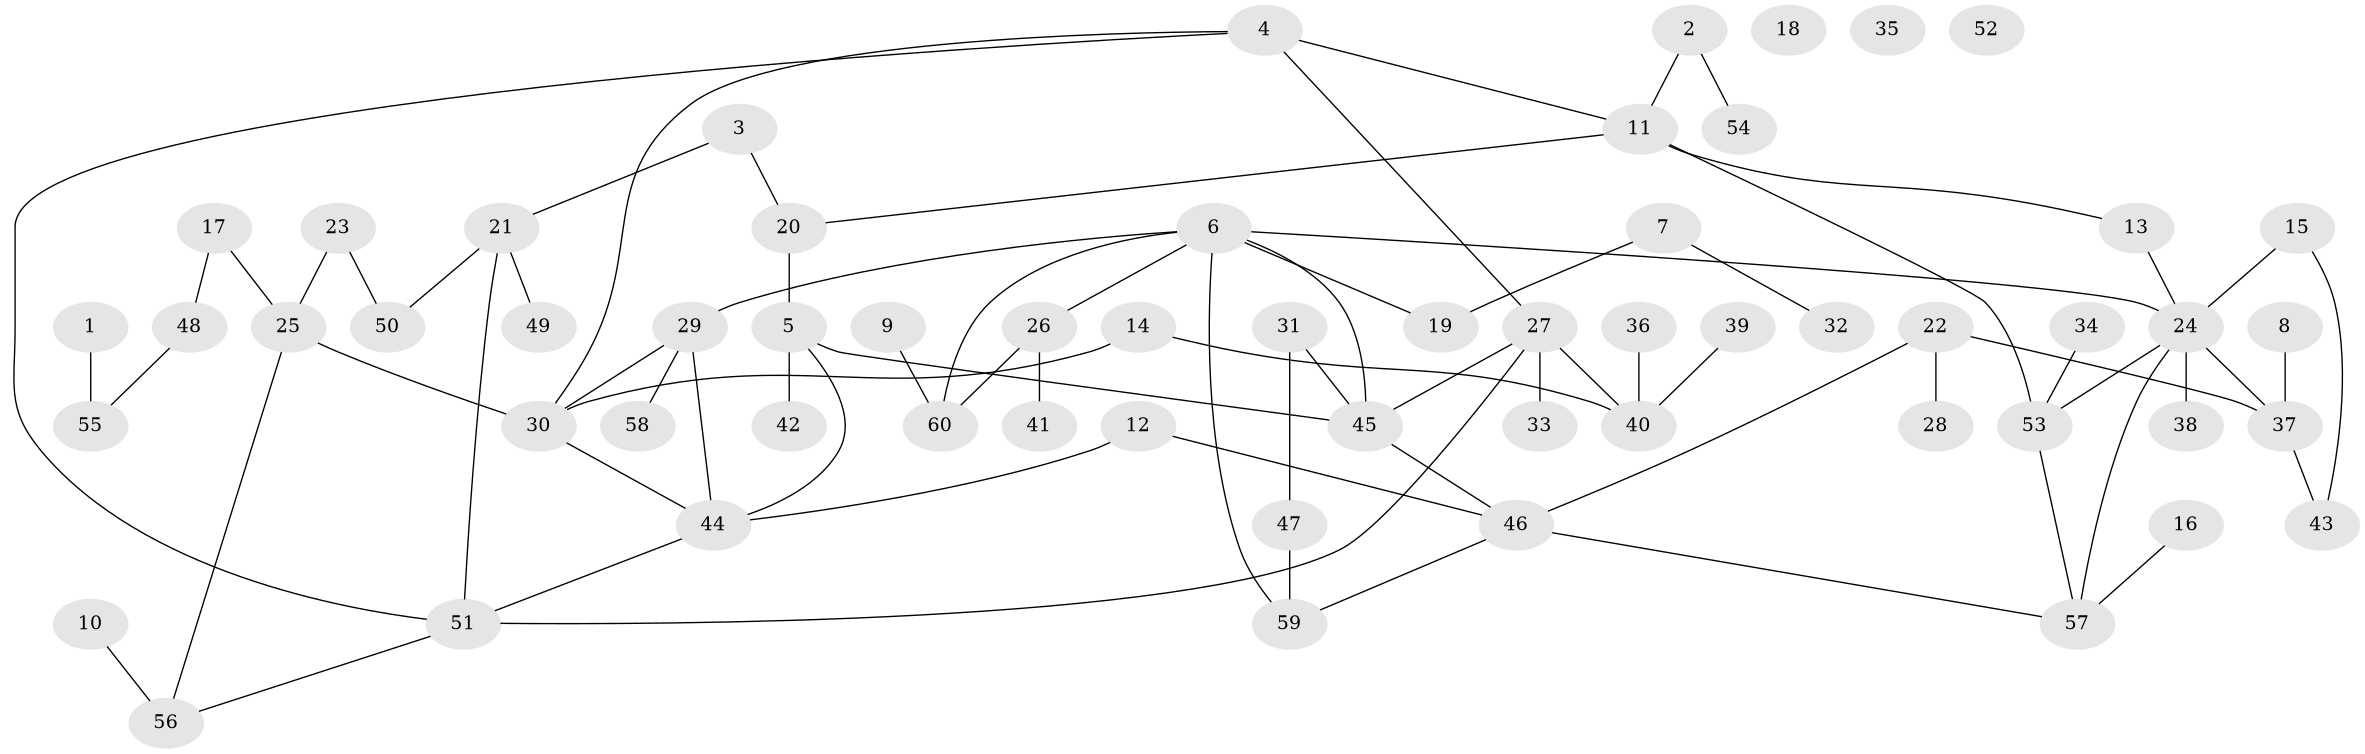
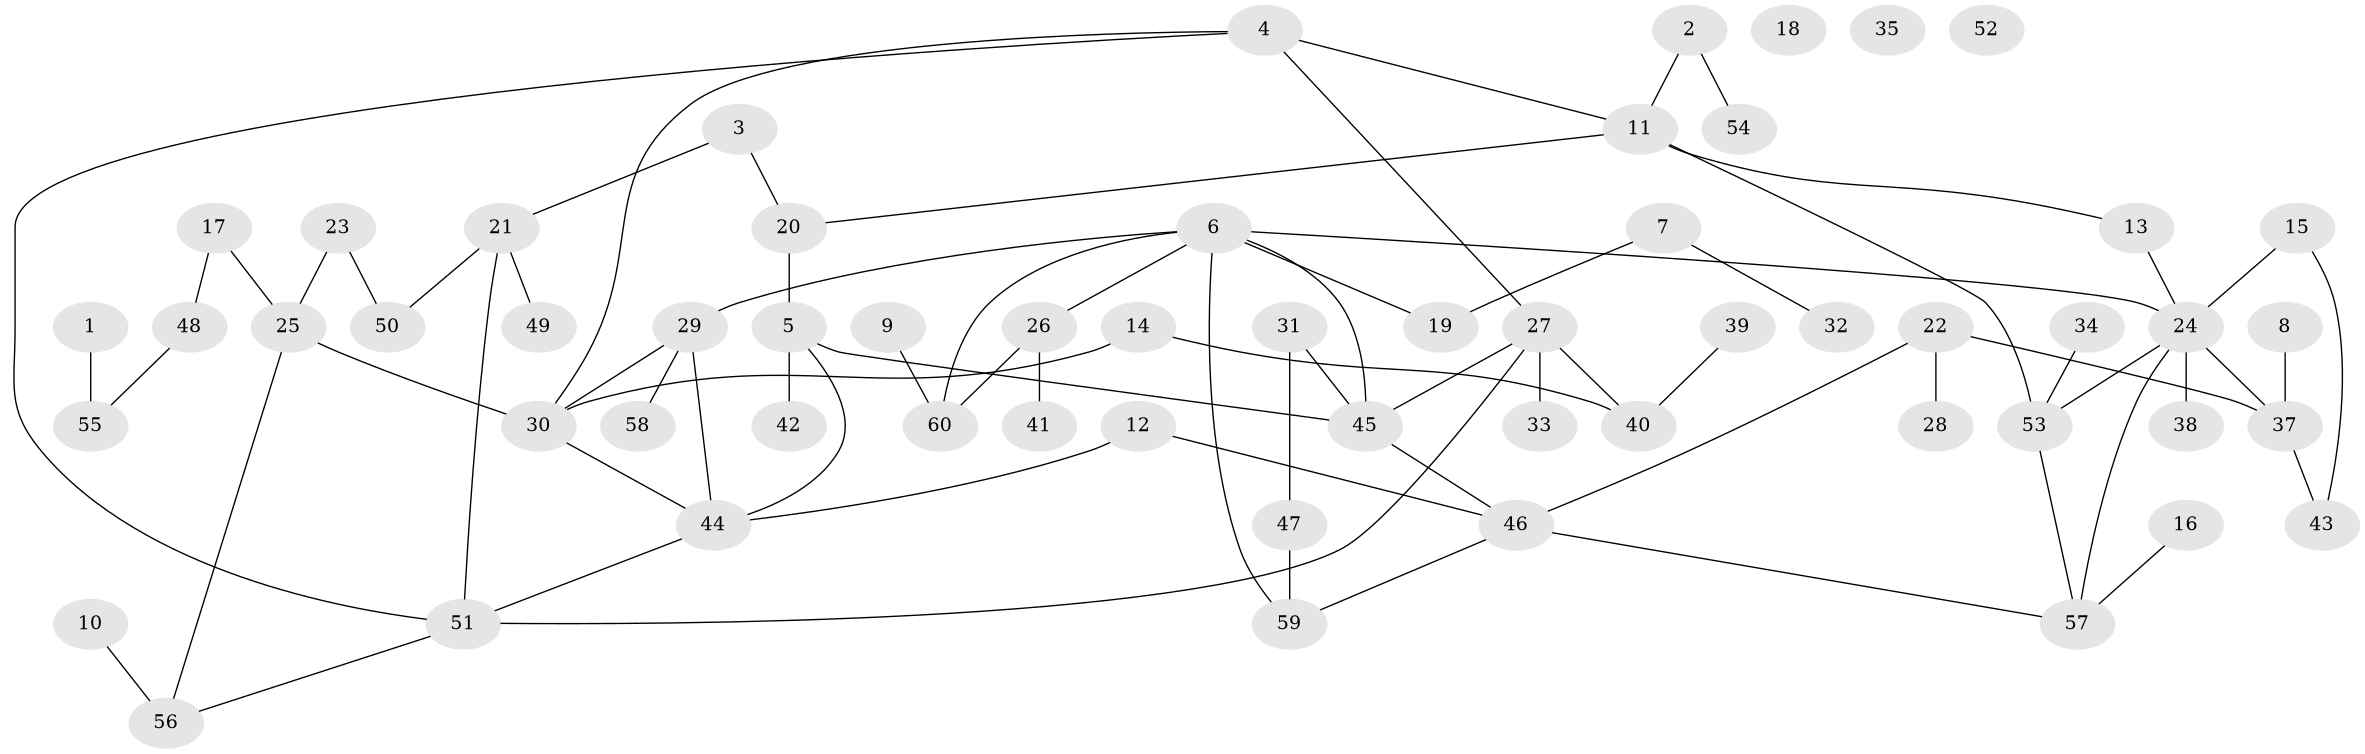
node "36": removed
